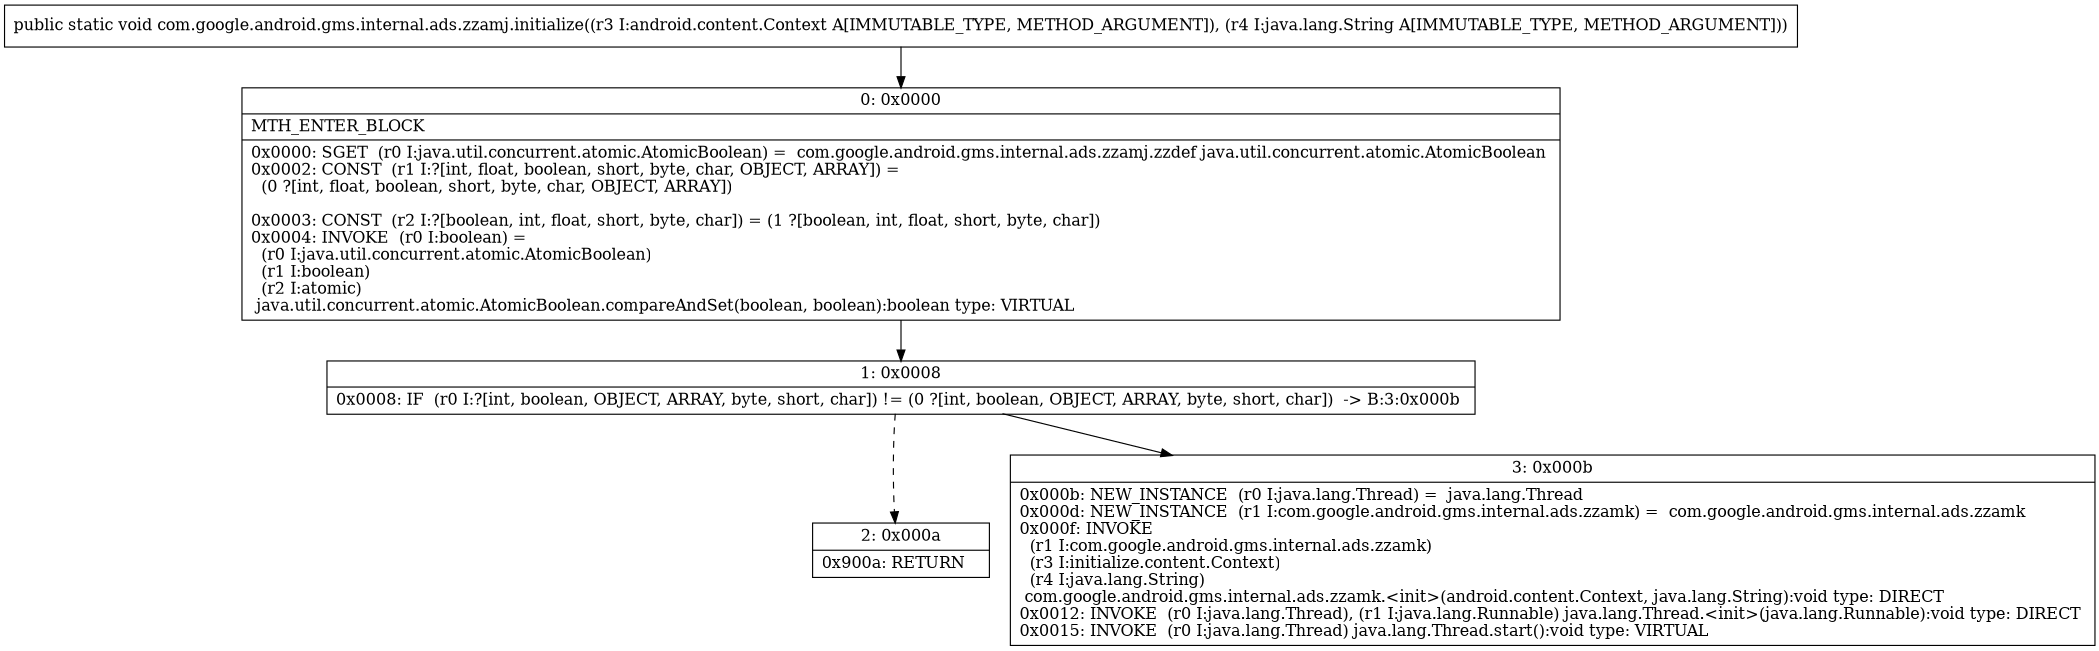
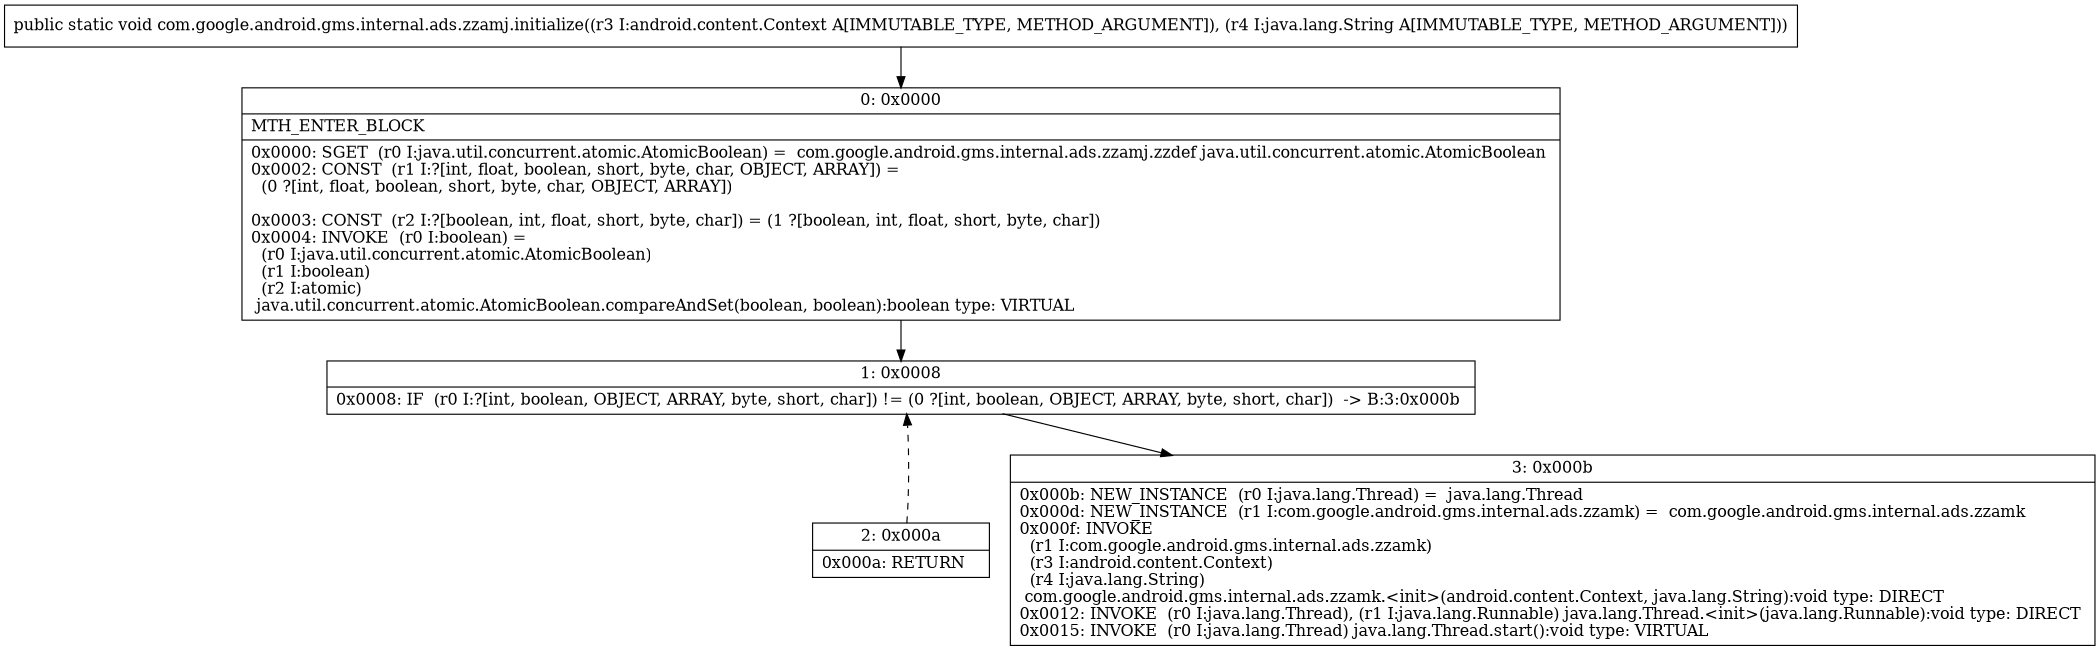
edge "1: 0x0008" -> "2: 0x000a": reversed
node "2: 0x000a": text "0x900a: RETURN" -> "0x000a: RETURN"
node "3: 0x000b": text "(r3 I:initialize.content.Context)" -> "(r3 I:android.content.Context)"
